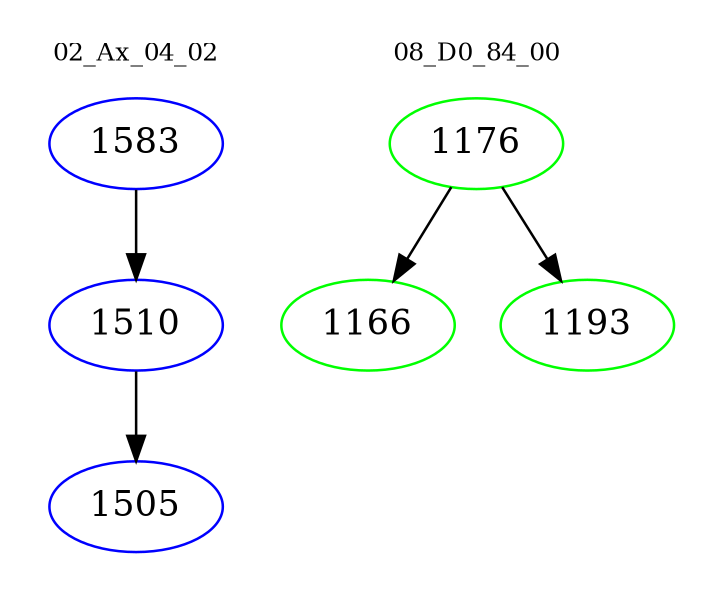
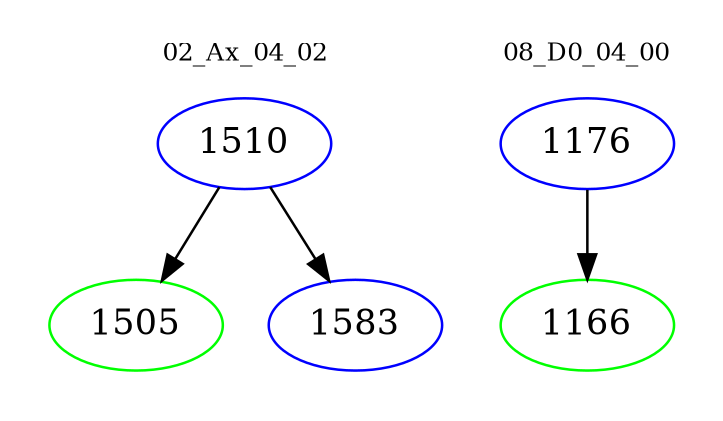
cluster "08_D0_84_00": label "08_D0_84_00" -> "08_D0_04_00"
node "1176": color green -> blue
edge "1583" -> "1510": reversed
node "1193": removed
node "1505": color blue -> green
